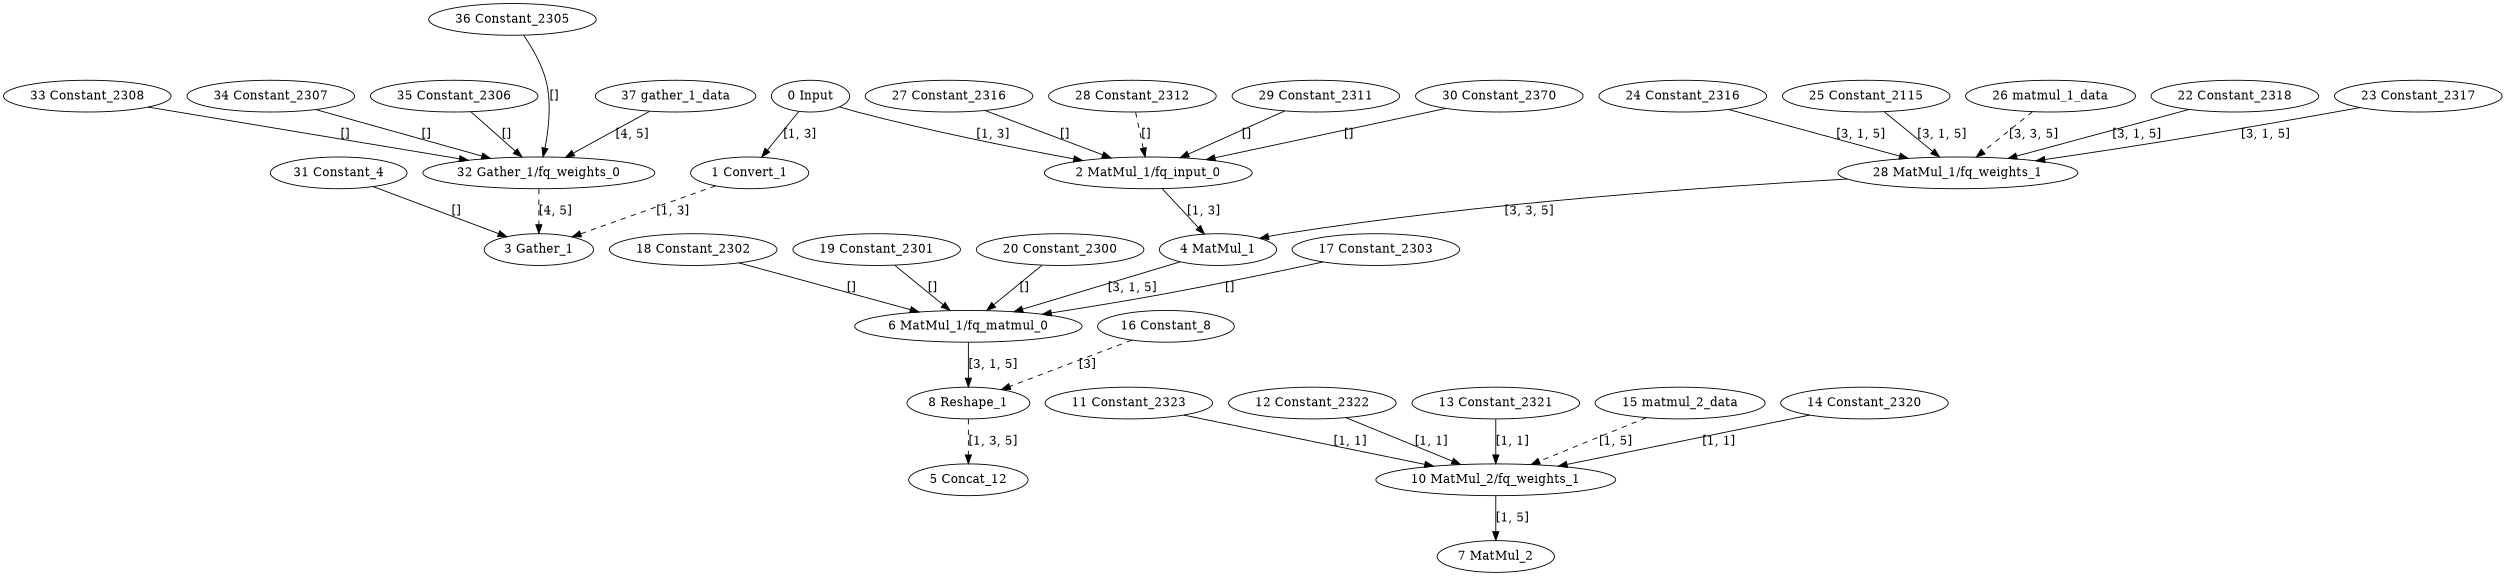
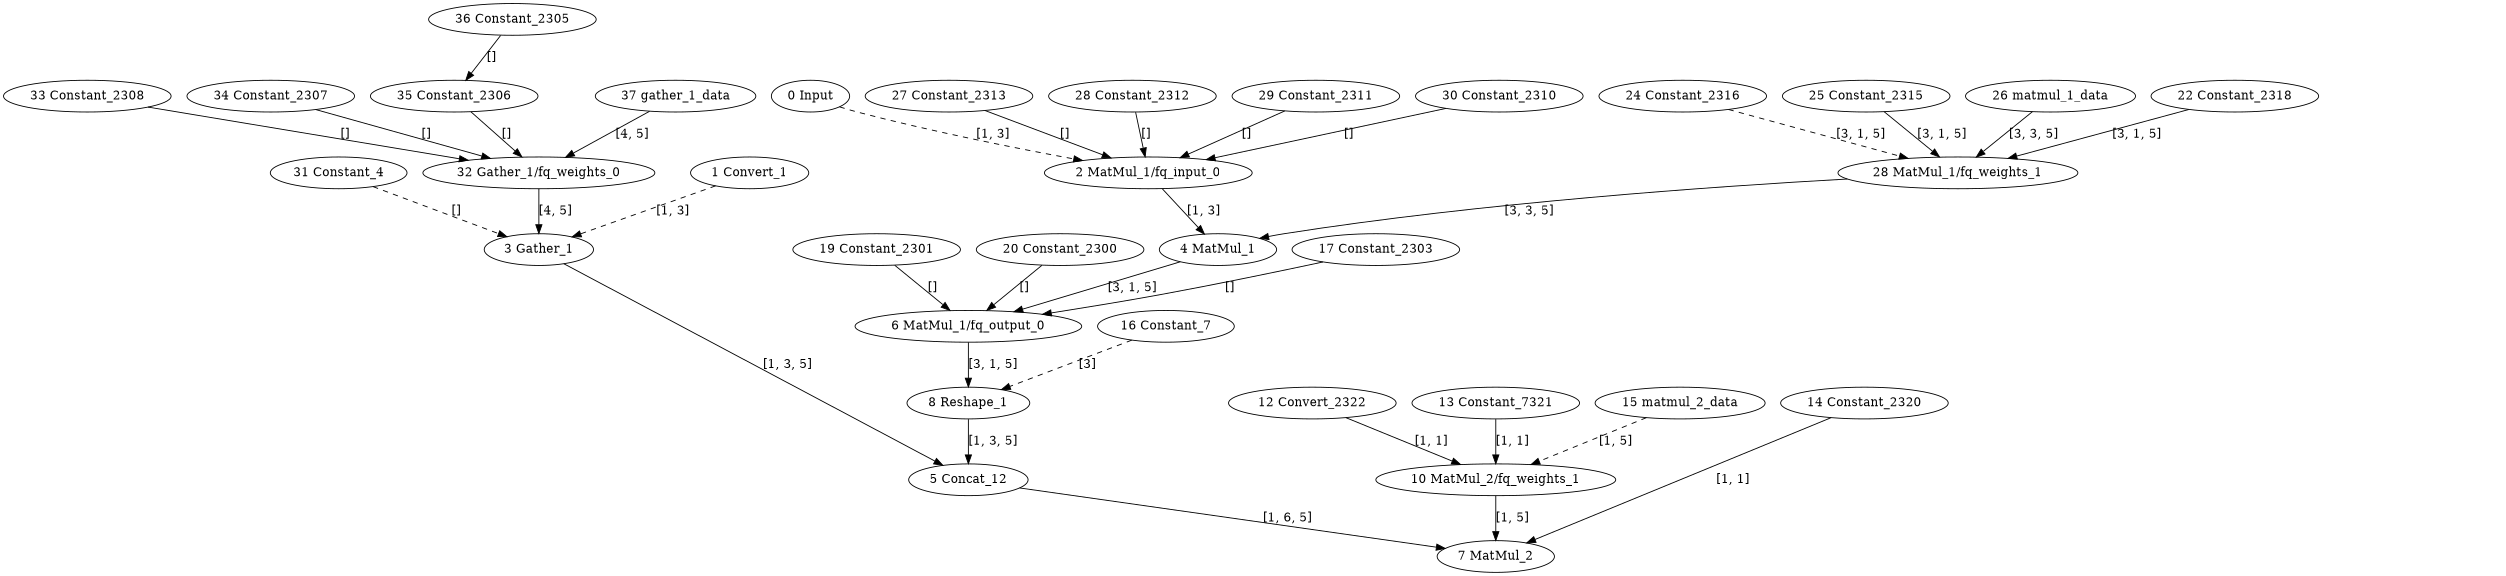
edge "36 Constant_2305" -> "32 Gather_1/fq_weights_0": now "36 Constant_2305" -> "35 Constant_2306"
node "27 Constant_2316": label "27 Constant_2316" -> "27 Constant_2313"
node "30 Constant_2370": label "30 Constant_2370" -> "30 Constant_2310"
node "25 Constant_2115": label "25 Constant_2115" -> "25 Constant_2315"
node "23 Constant_2317": removed
edge "28 Constant_2312" -> "2 MatMul_1/fq_input_0": style dashed -> solid
edge "0 Input" -> "1 Convert_1": removed, label "[1, 3]"
edge "26 matmul_1_data" -> "28 MatMul_1/fq_weights_1": style dashed -> solid
edge "24 Constant_2316" -> "28 MatMul_1/fq_weights_1": style solid -> dashed
edge "0 Input" -> "2 MatMul_1/fq_input_0": style solid -> dashed
edge "32 Gather_1/fq_weights_0" -> "3 Gather_1": style dashed -> solid
edge "31 Constant_4" -> "3 Gather_1": style solid -> dashed
node "18 Constant_2302": removed
node "6 MatMul_1/fq_matmul_0": label "6 MatMul_1/fq_matmul_0" -> "6 MatMul_1/fq_output_0"
node "16 Constant_8": label "16 Constant_8" -> "16 Constant_7"
edge "3 Gather_1" -> "5 Concat_12": added, label "[1, 3, 5]"
node "11 Constant_2323": removed
node "12 Constant_2322": label "12 Constant_2322" -> "12 Convert_2322"
node "13 Constant_2321": label "13 Constant_2321" -> "13 Constant_7321"
edge "8 Reshape_1" -> "5 Concat_12": style dashed -> solid
edge "14 Constant_2320" -> "10 MatMul_2/fq_weights_1": now "14 Constant_2320" -> "7 MatMul_2"
edge "5 Concat_12" -> "7 MatMul_2": added, label "[1, 6, 5]"
